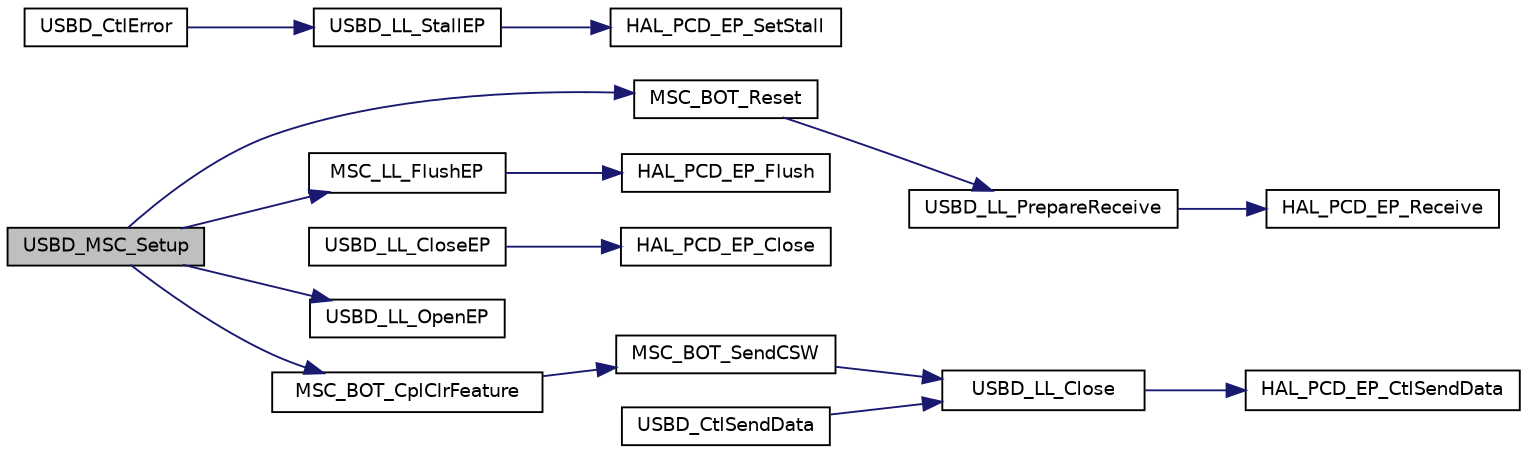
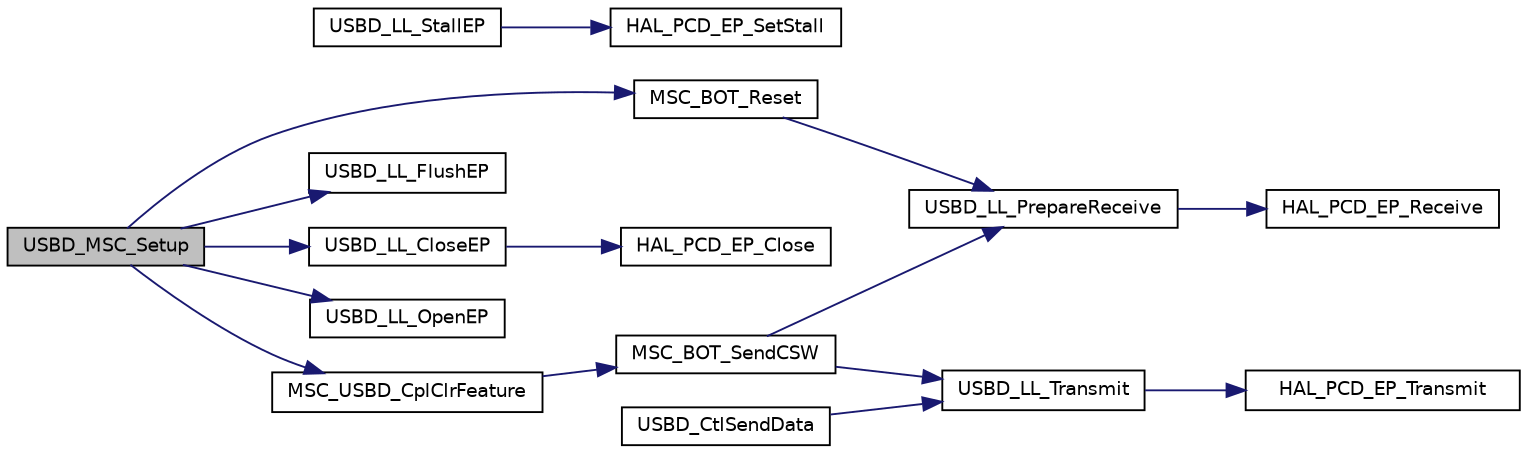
node "USBD_CtlError": removed
node "MSC_LL_FlushEP": label "MSC_LL_FlushEP" -> "USBD_LL_FlushEP"
node "HAL_PCD_EP_Flush": removed
edge "USBD_MSC_Setup" -> "USBD_LL_CloseEP": added
edge "MSC_BOT_SendCSW" -> "USBD_LL_PrepareReceive": added
node "USBD_LL_Close": label "USBD_LL_Close" -> "USBD_LL_Transmit"
node "HAL_PCD_EP_CtlSendData": label "HAL_PCD_EP_CtlSendData" -> "HAL_PCD_EP_Transmit"
node "MSC_BOT_CplClrFeature": label "MSC_BOT_CplClrFeature" -> "MSC_USBD_CplClrFeature"
